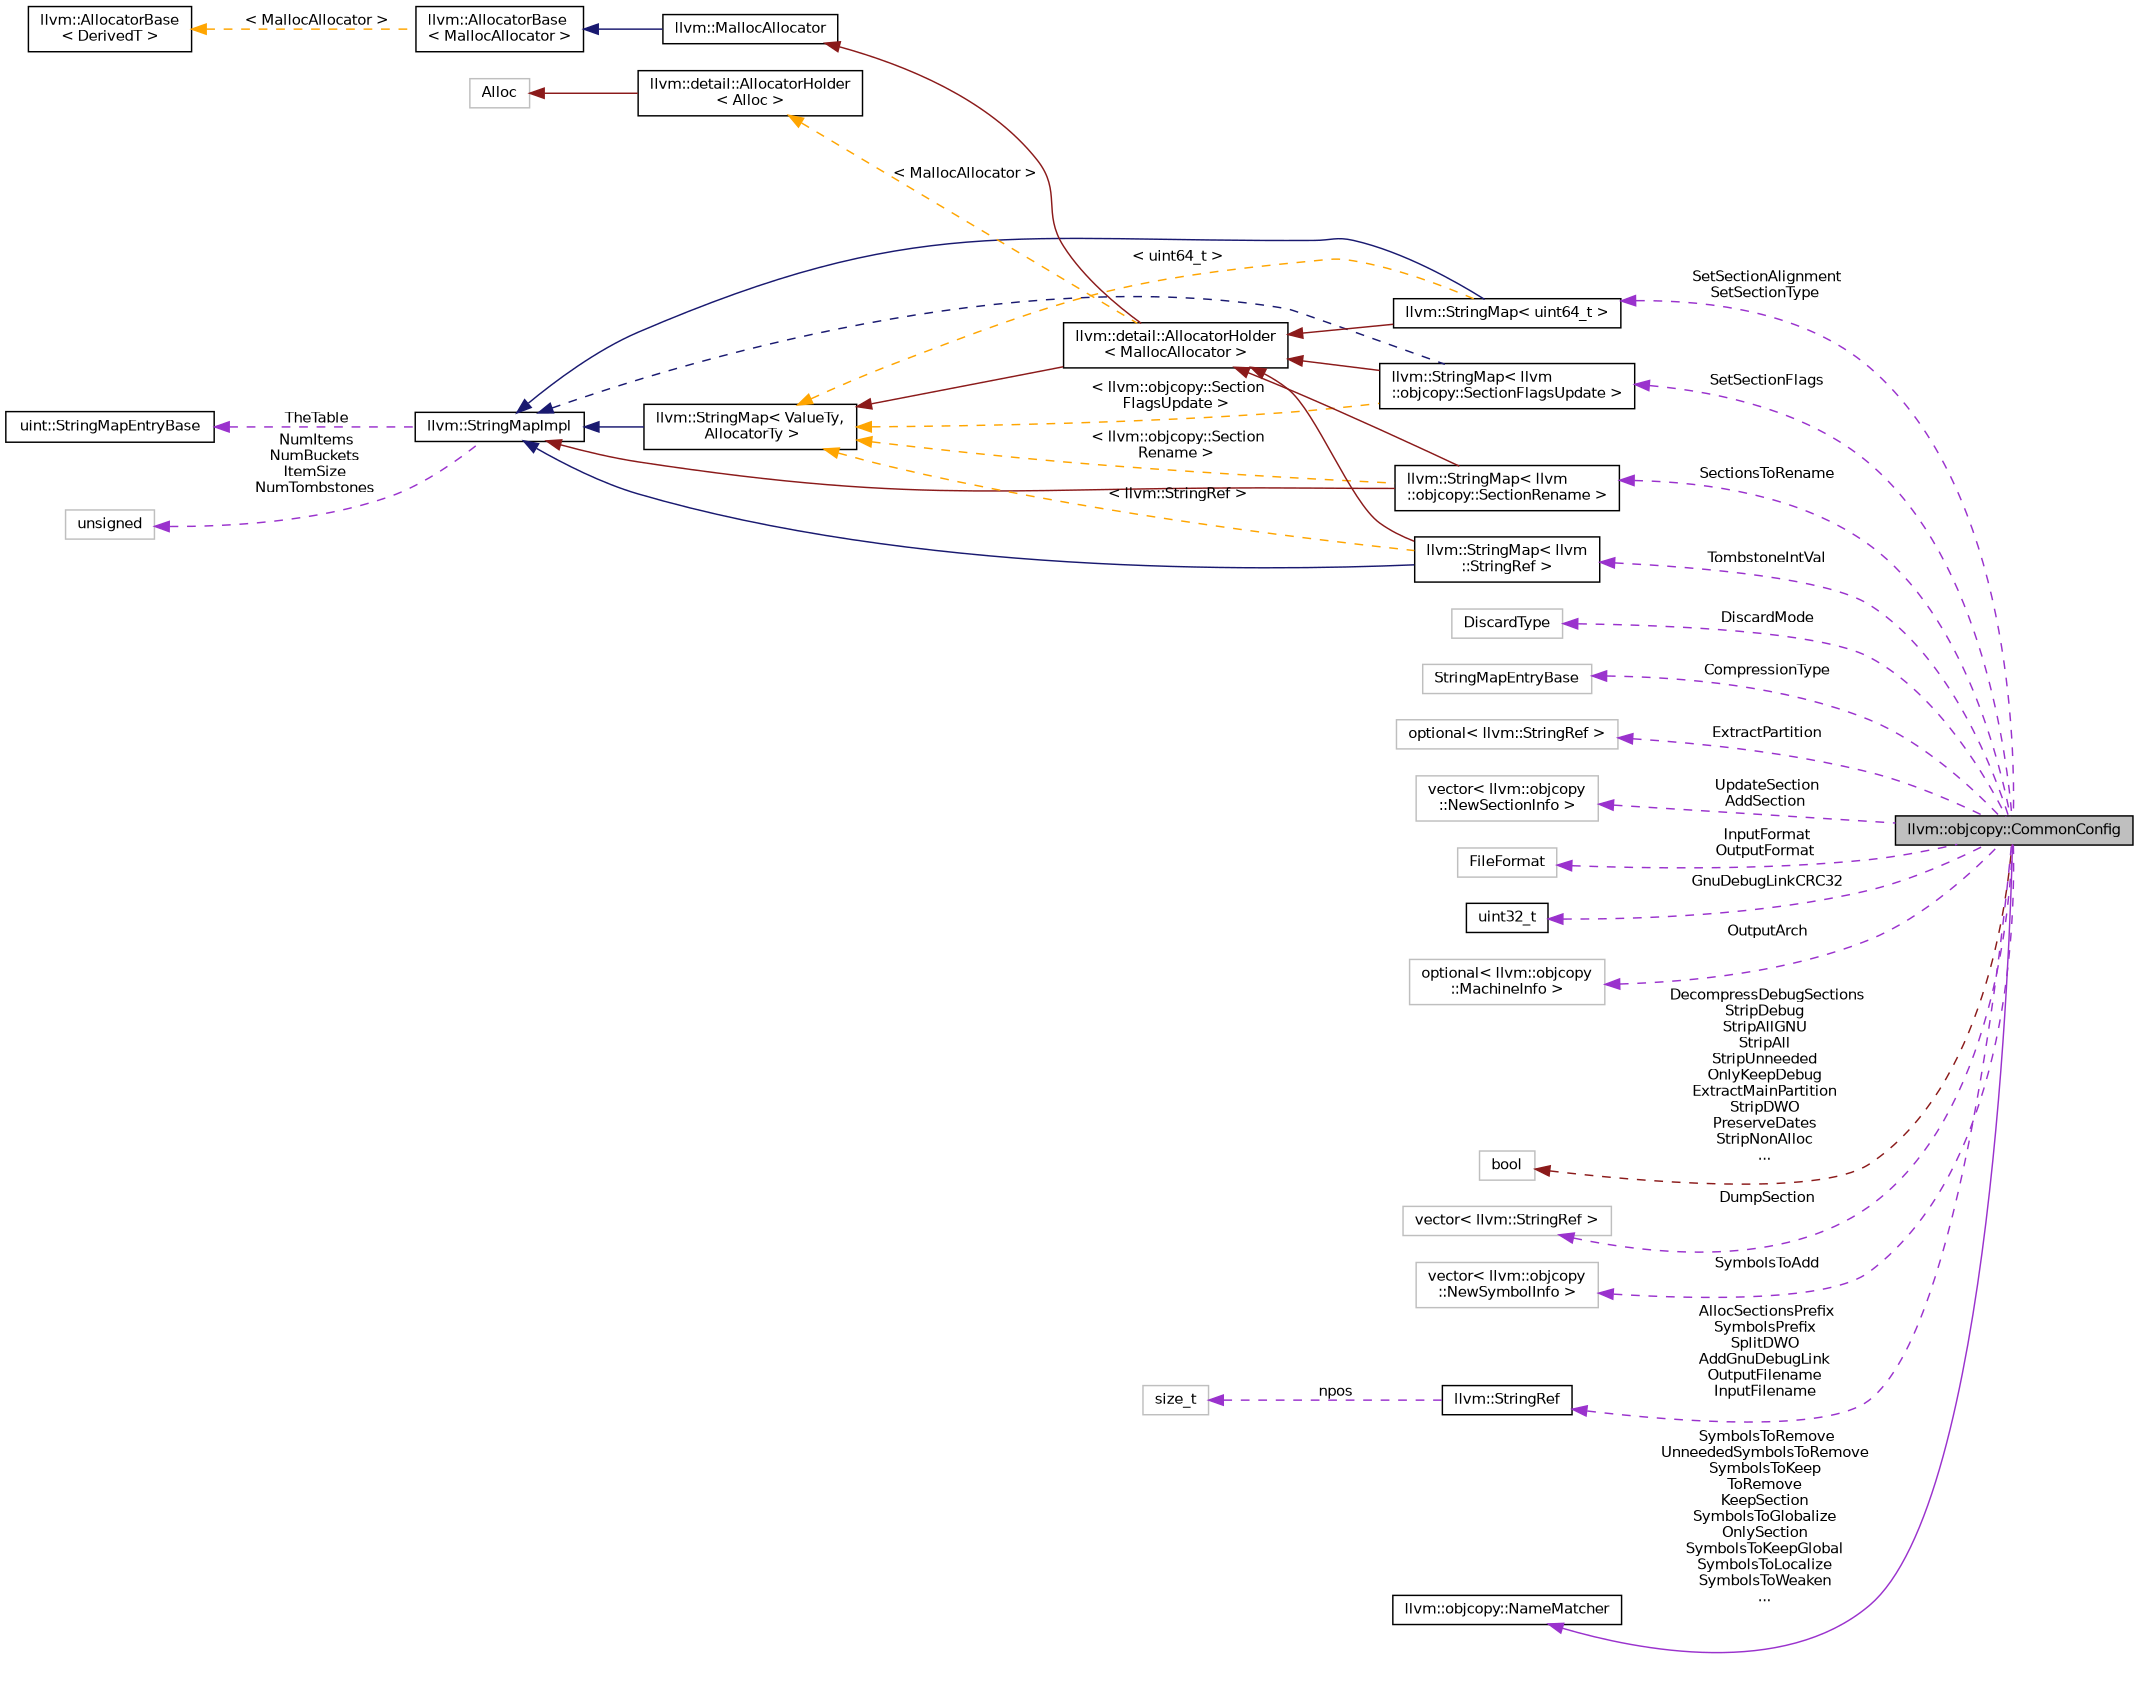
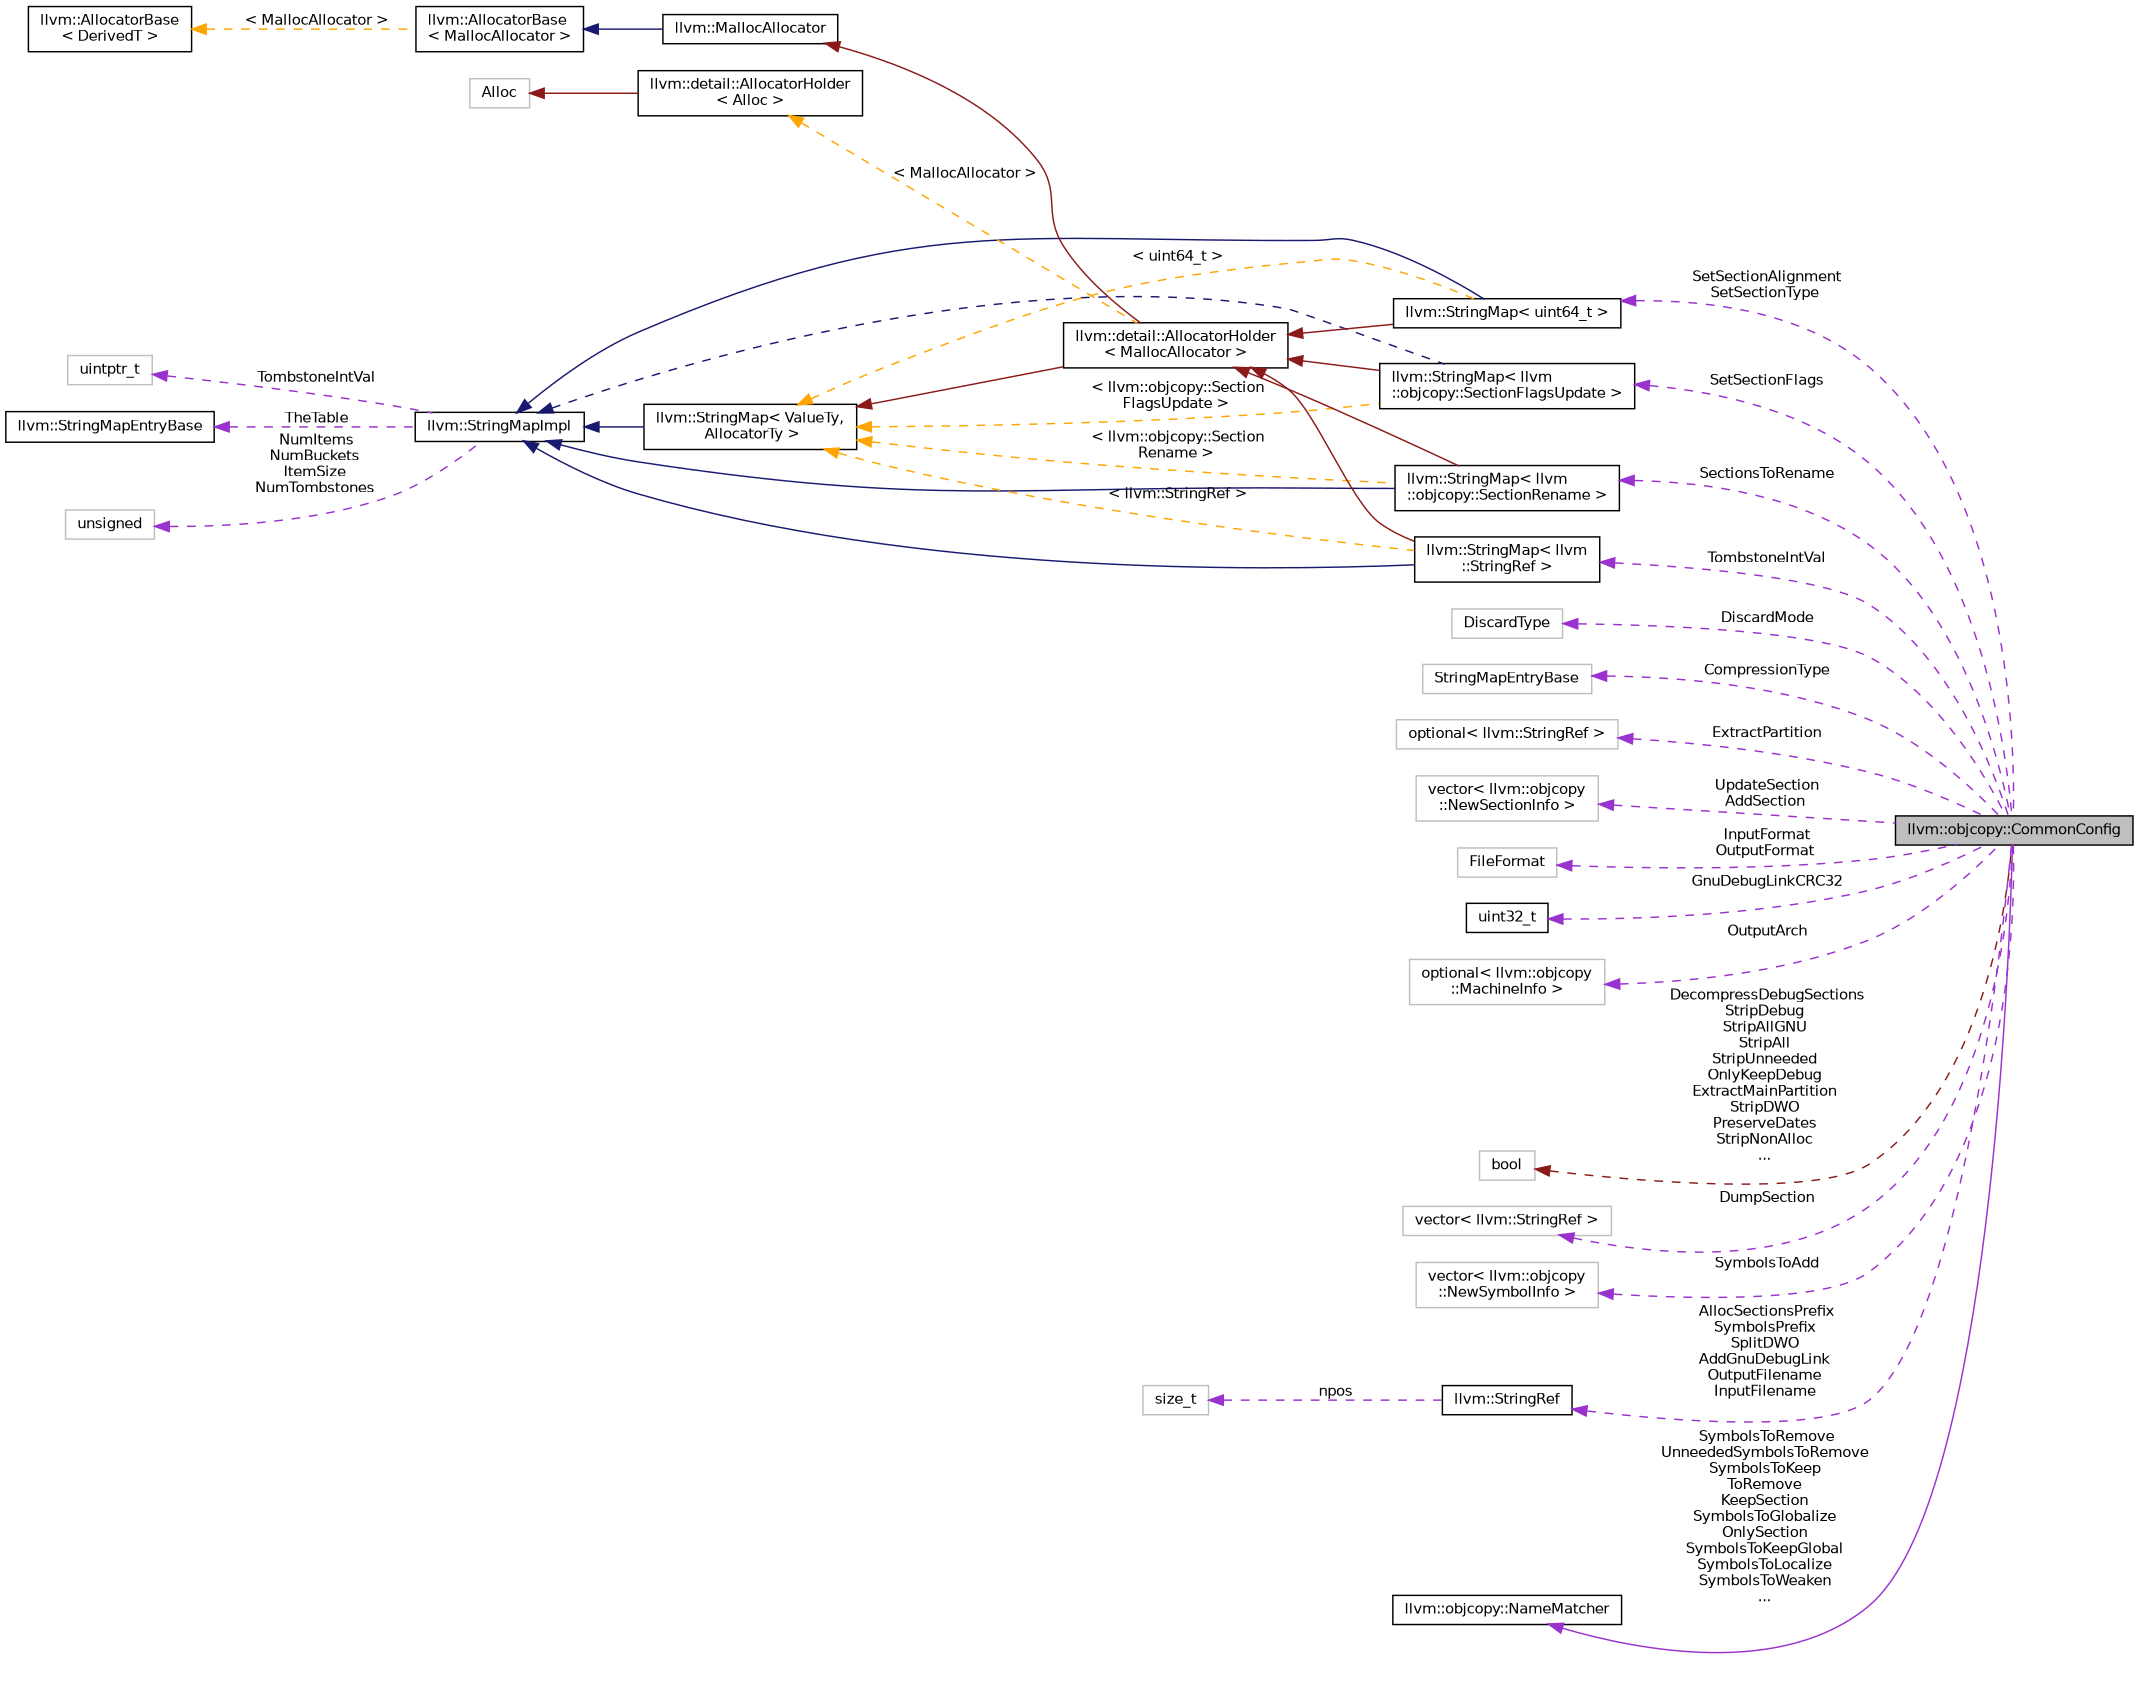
node "uintptr_t": added
node "uint::StringMapEntryBase": label "uint::StringMapEntryBase" -> "llvm::StringMapEntryBase"
edge "llvm::StringMap< llvm ::objcopy::SectionRename >" -> "llvm::StringMapImpl": color firebrick4 -> midnightblue
